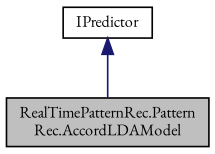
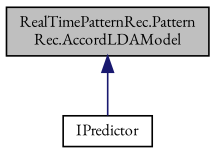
edge "RealTimePatternRec.Pattern Rec.AccordLDAModel" -> "IPredictor": reversed
